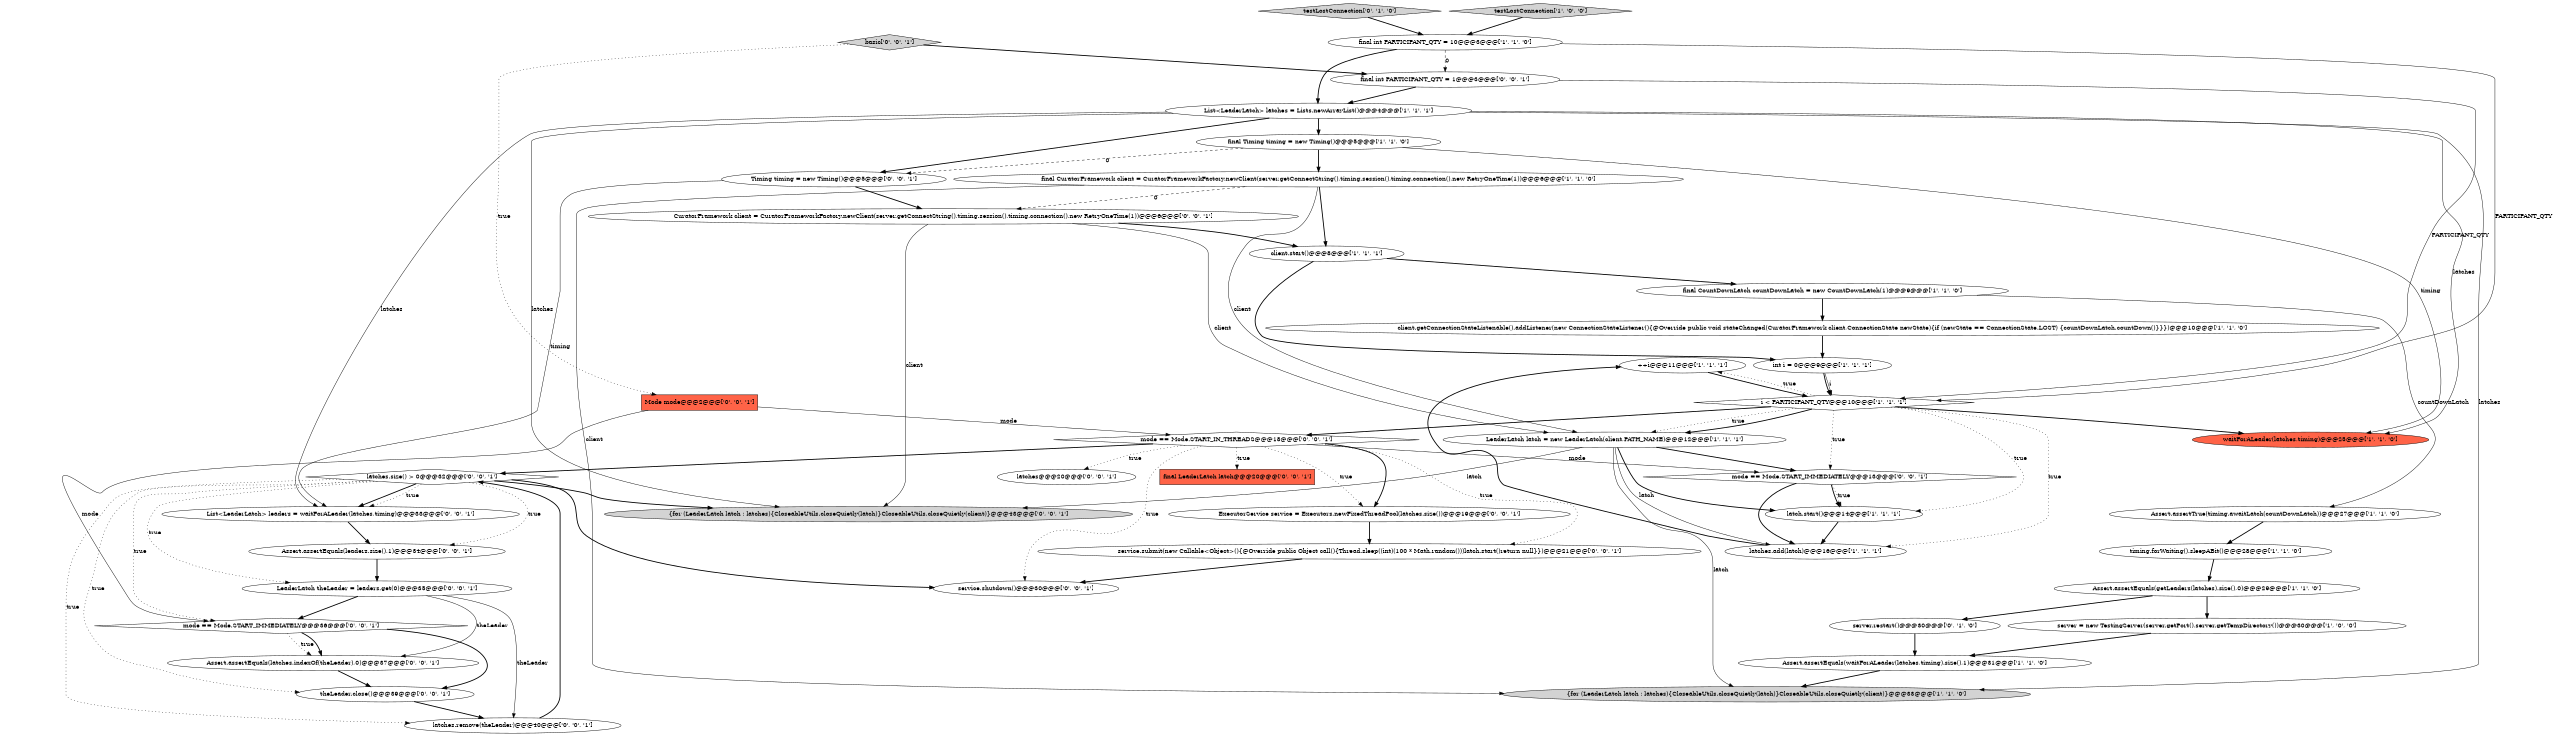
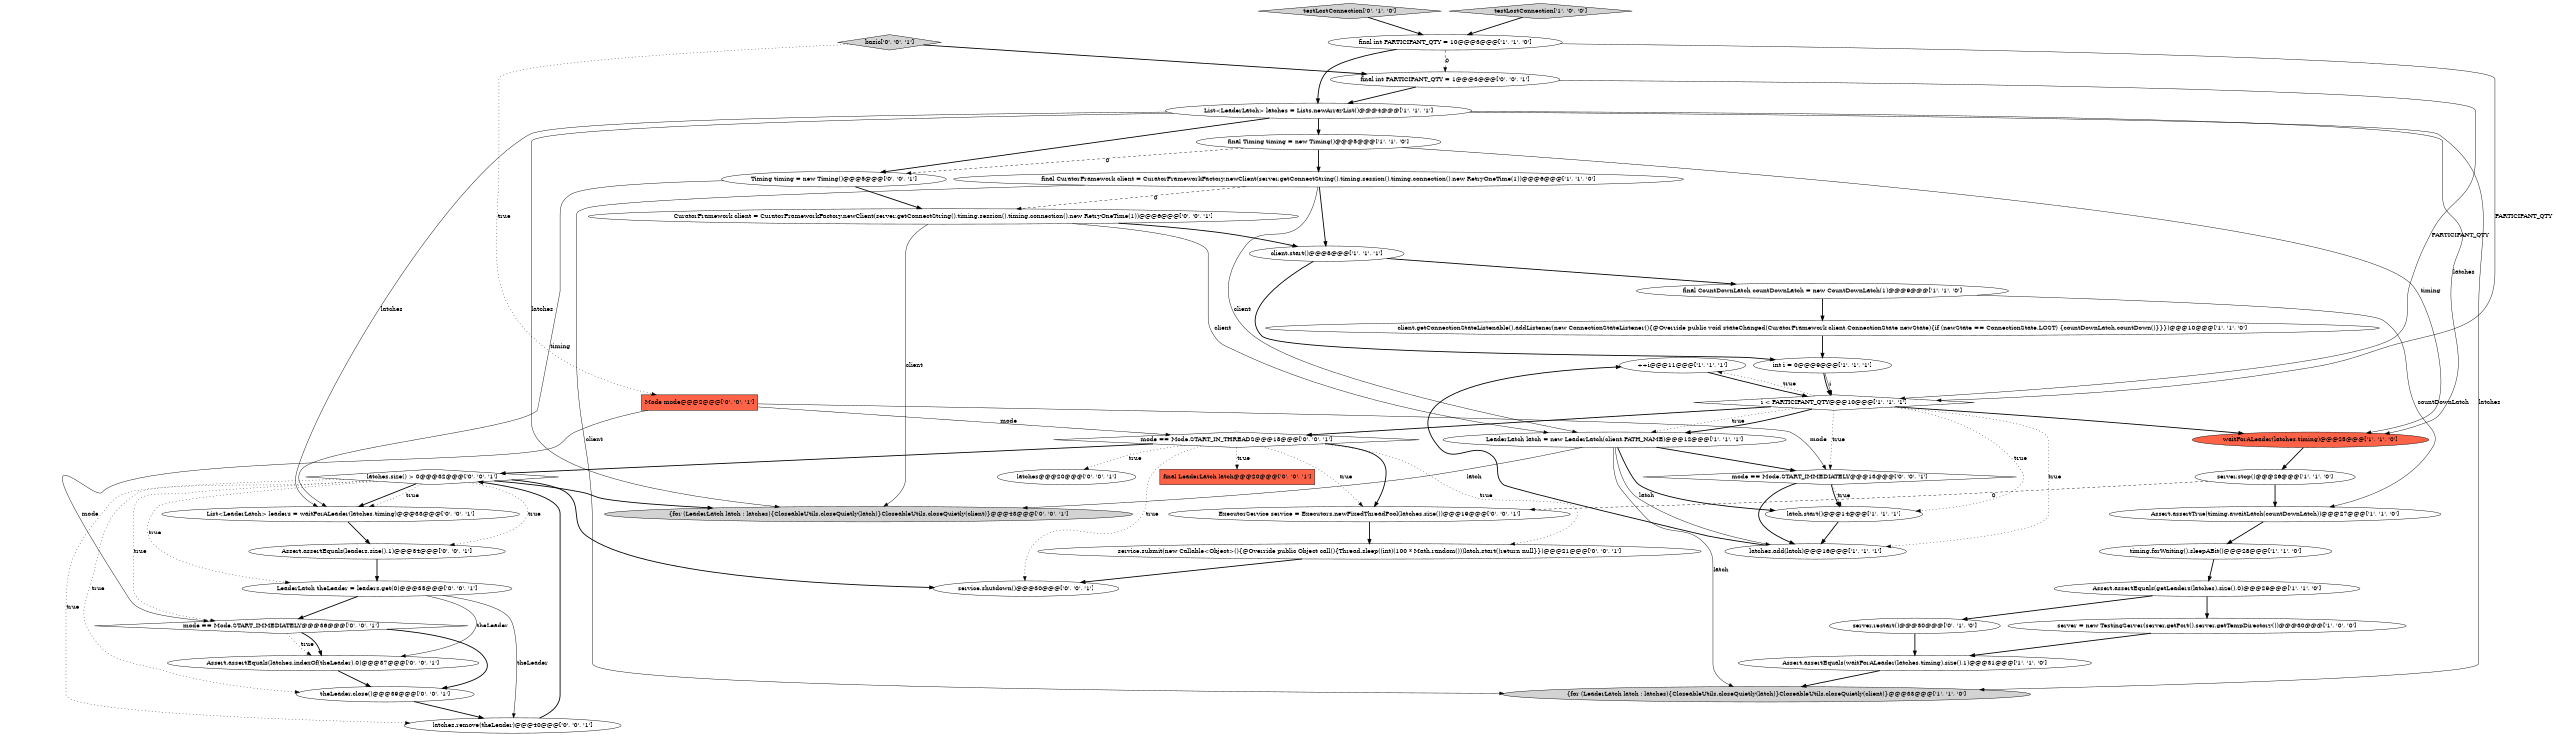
edge "mode == Mode.START_IN_THREADS@@@18@@@['0', '0', '1']" -> "mode == Mode.START_IMMEDIATELY@@@13@@@['0', '0', '1']": now "Mode mode@@@2@@@['0', '0', '1']" -> "mode == Mode.START_IMMEDIATELY@@@13@@@['0', '0', '1']"
node "server.stop()@@@26@@@['1', '1', '0']": added
